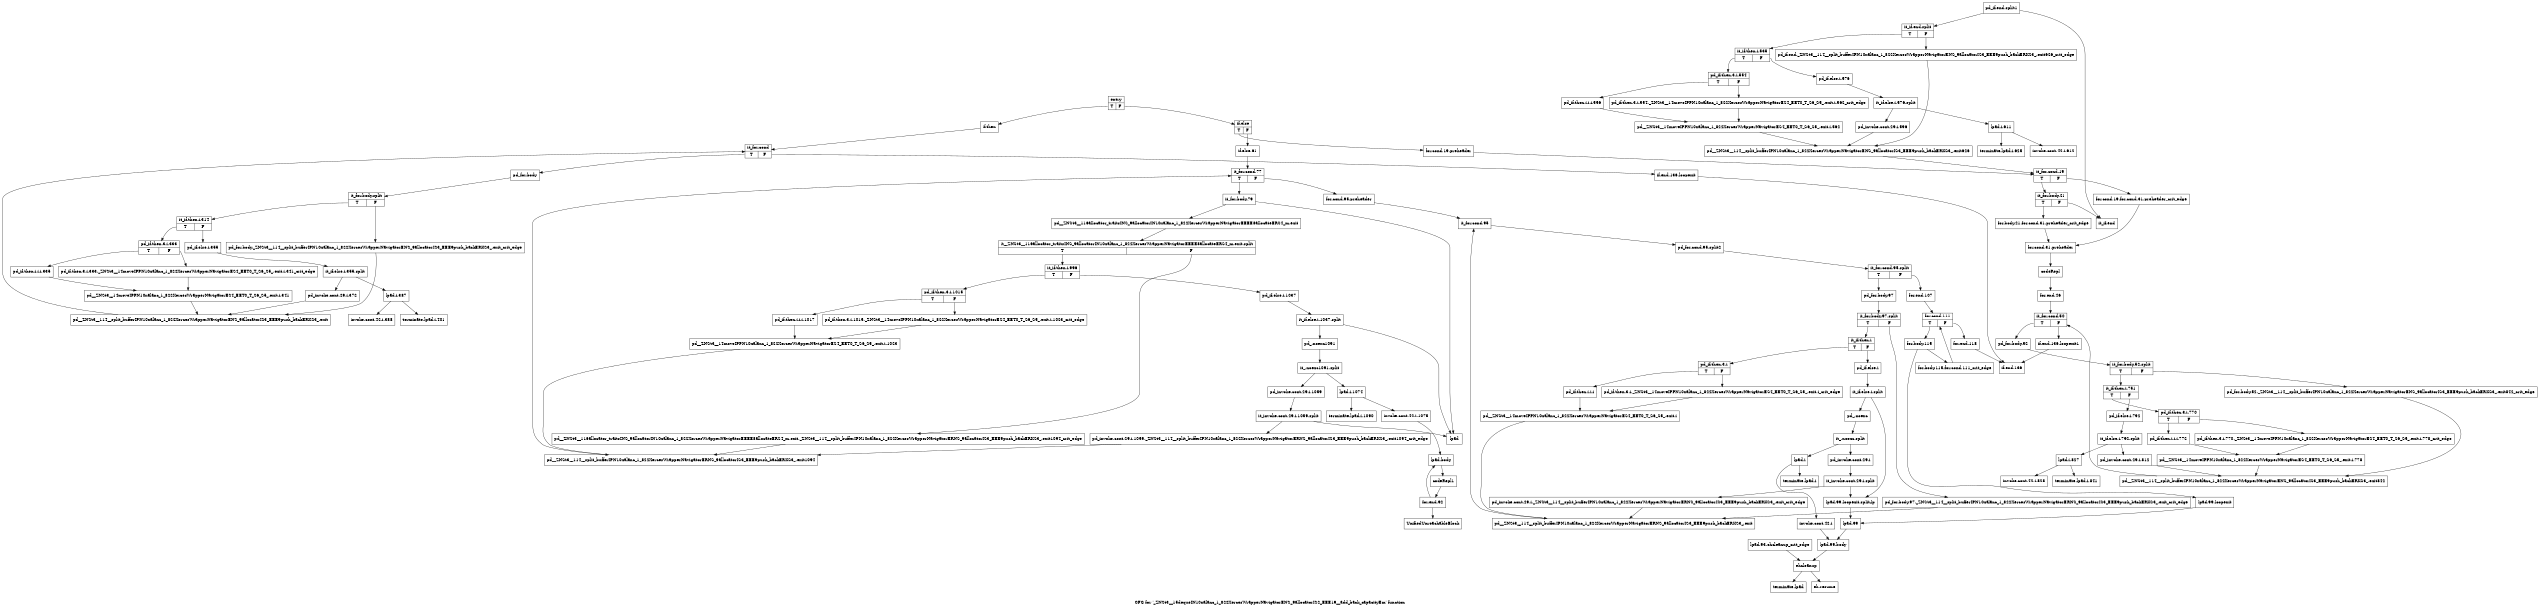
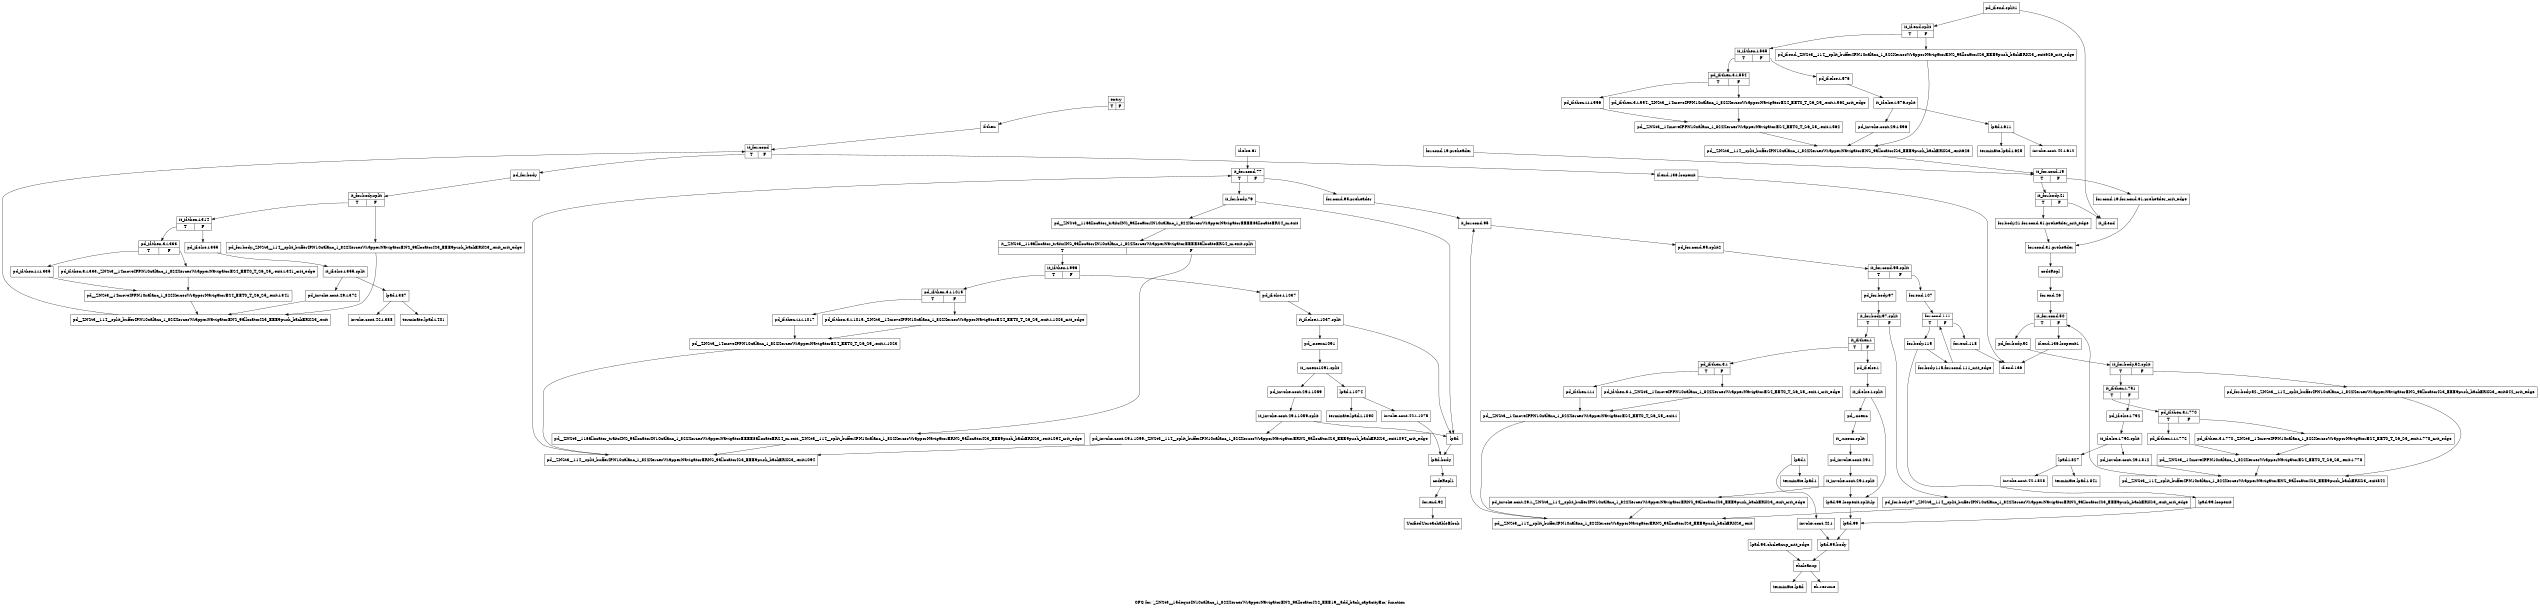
node "if.else": removed
edge "it_.noexc.split" -> "lpad.i": removed
edge "for.end.92" -> "lpad.body": now "lpad" -> "lpad.body"
